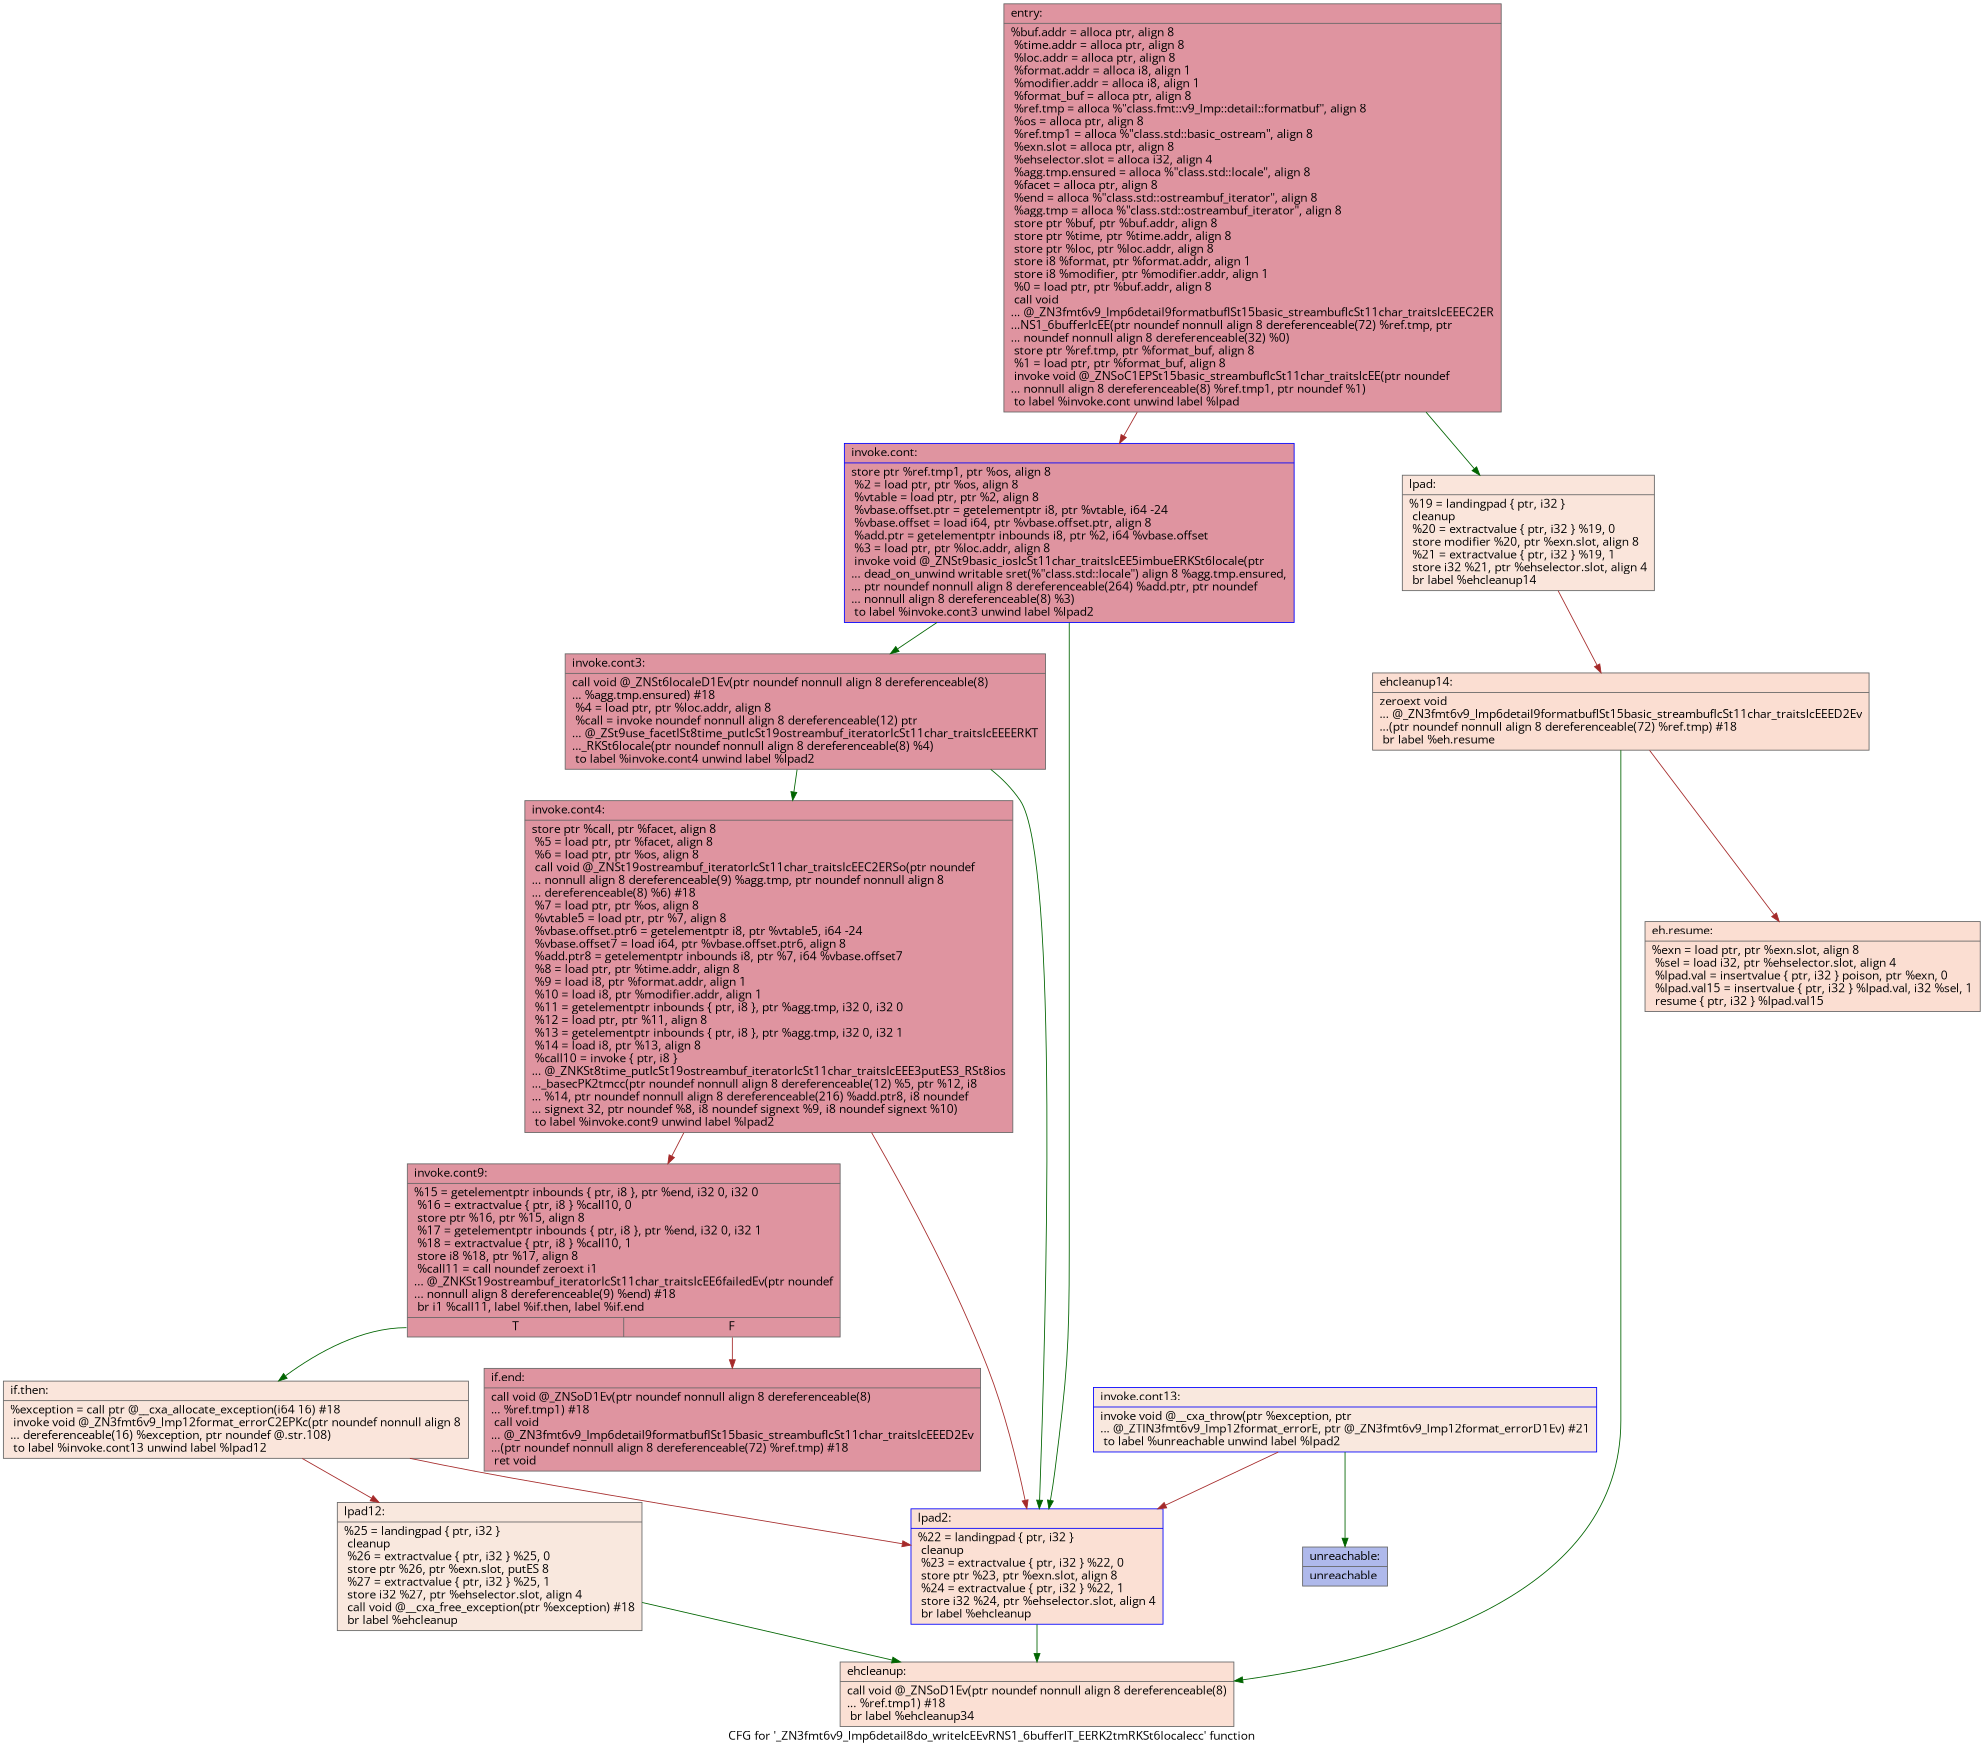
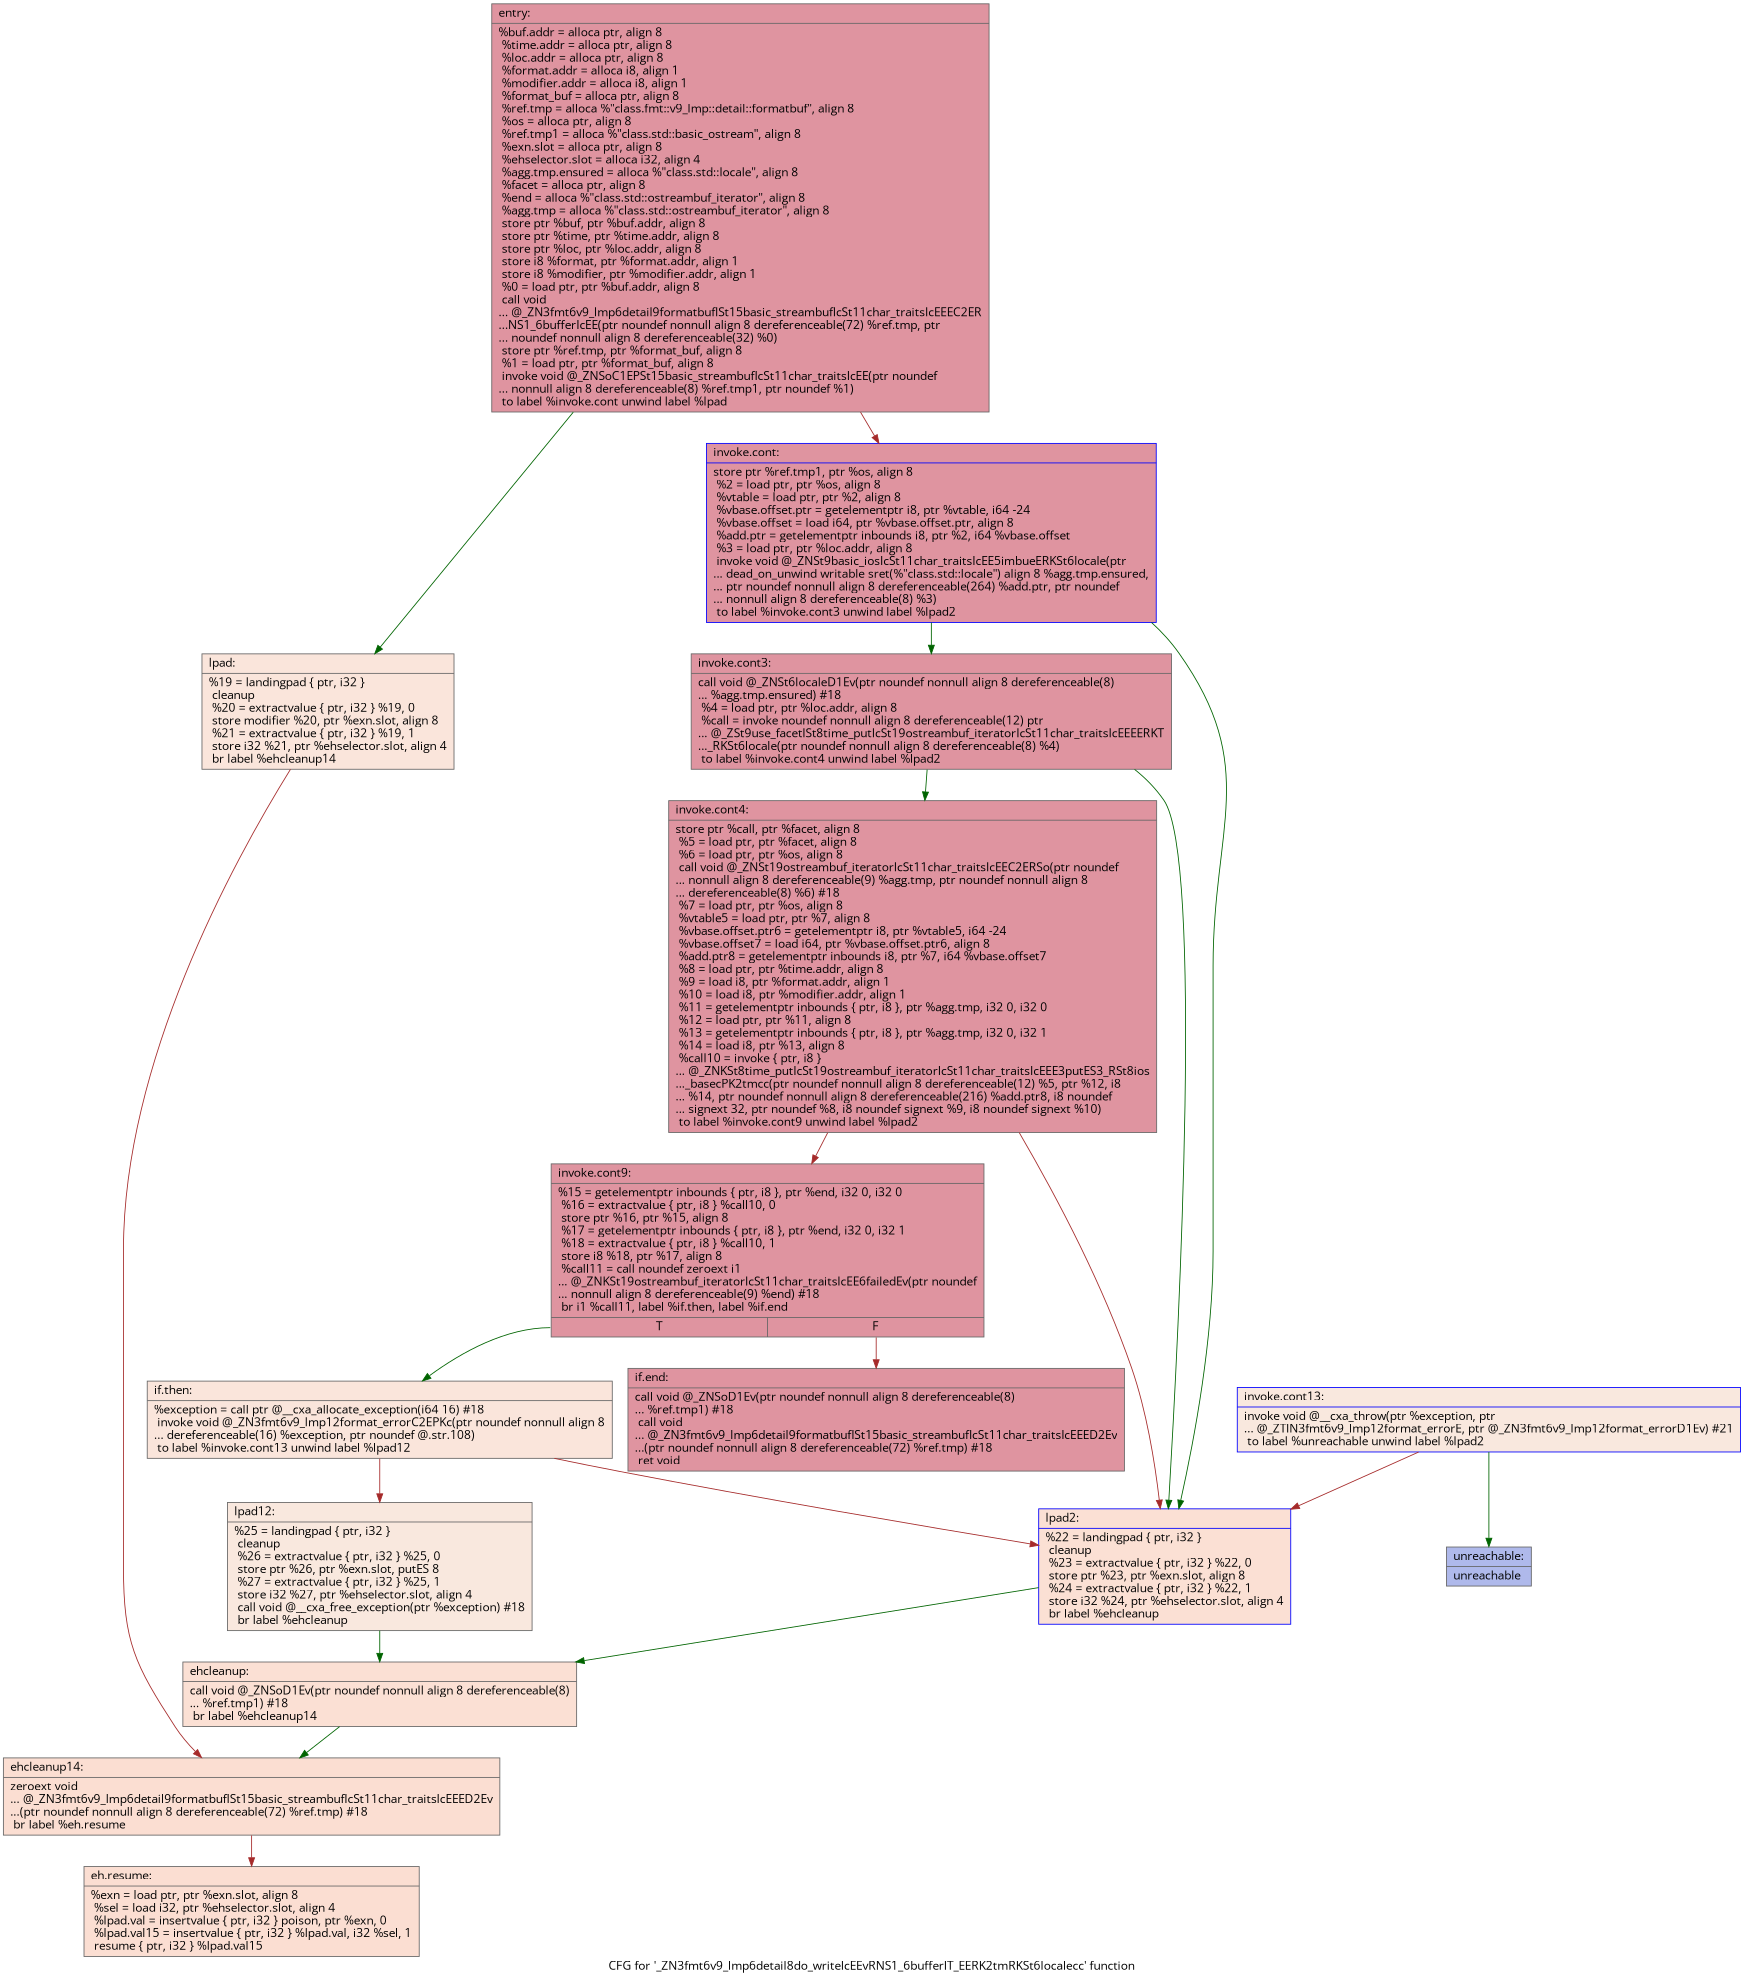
edge "ehcleanup14:" -> "ehcleanup:": reversed
node "ehcleanup:": text "br label %ehcleanup34" -> "br label %ehcleanup14"
